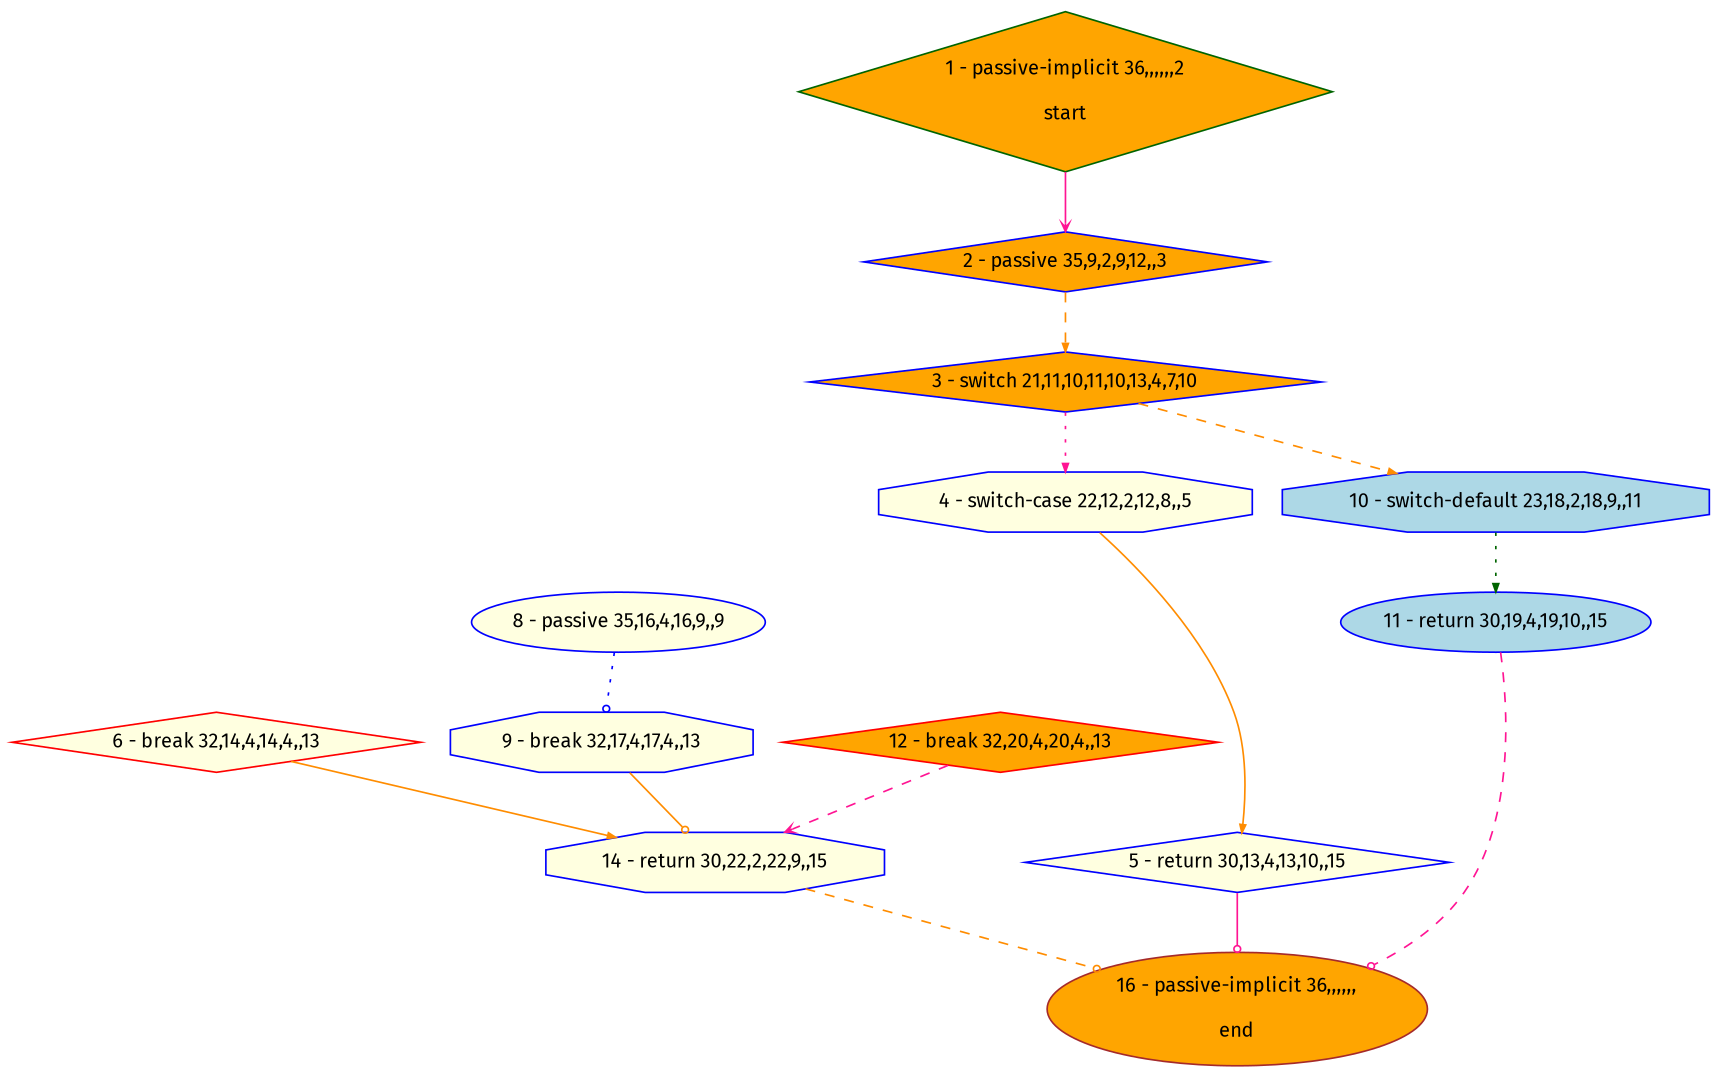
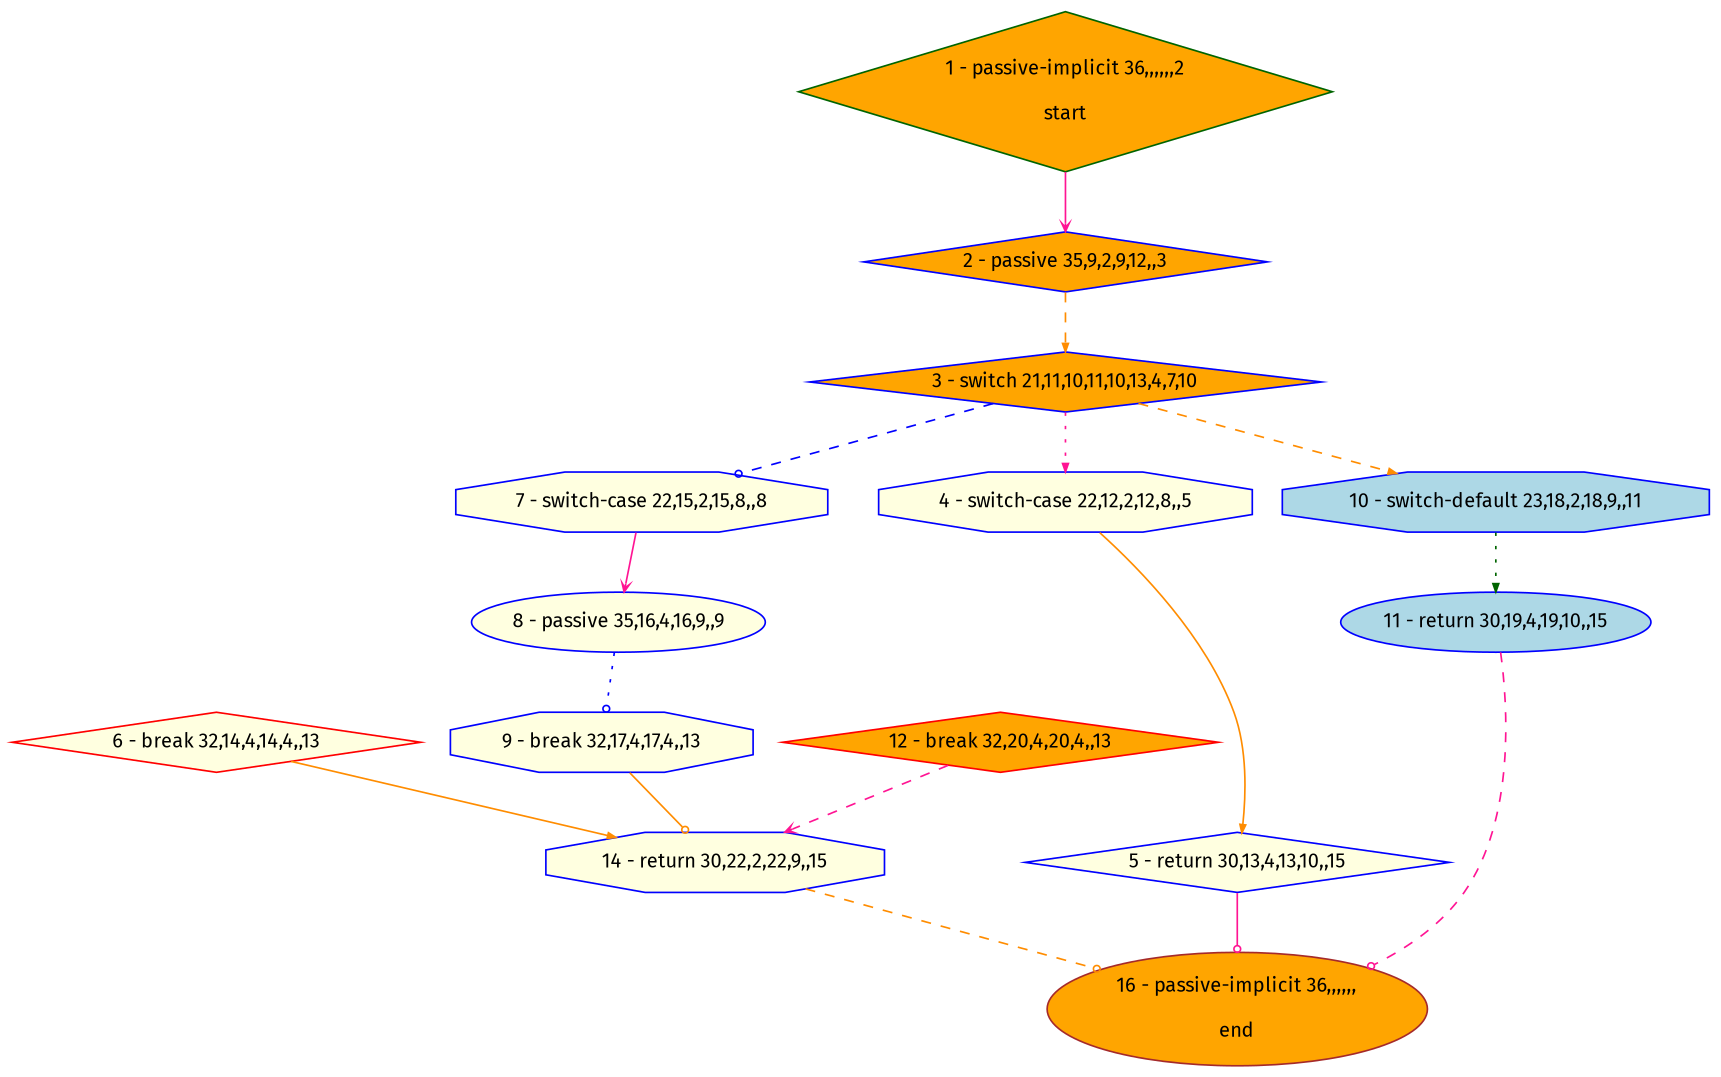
node "7 - switch-case 22,15,2,15,8,,8": added
